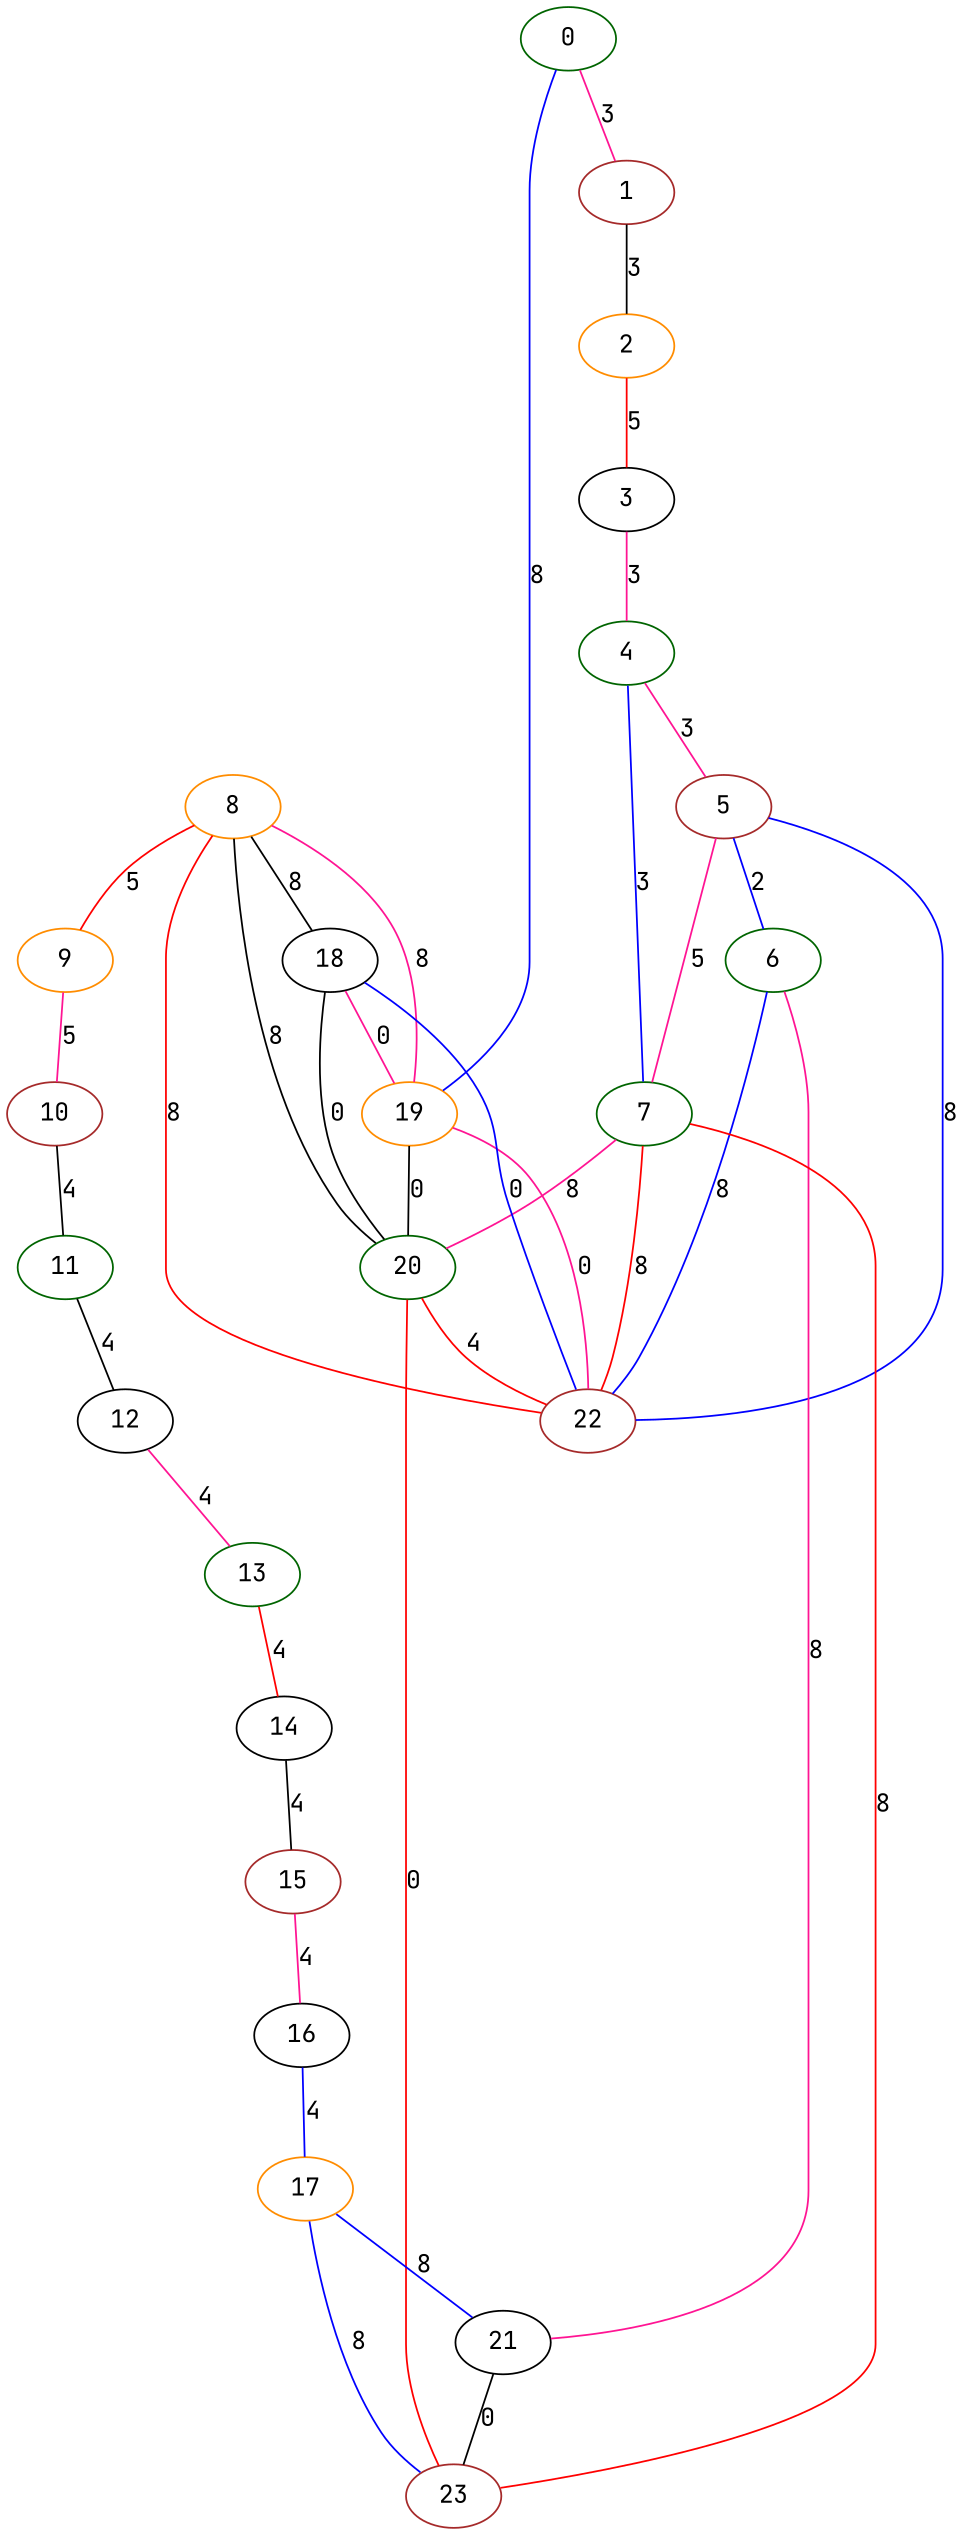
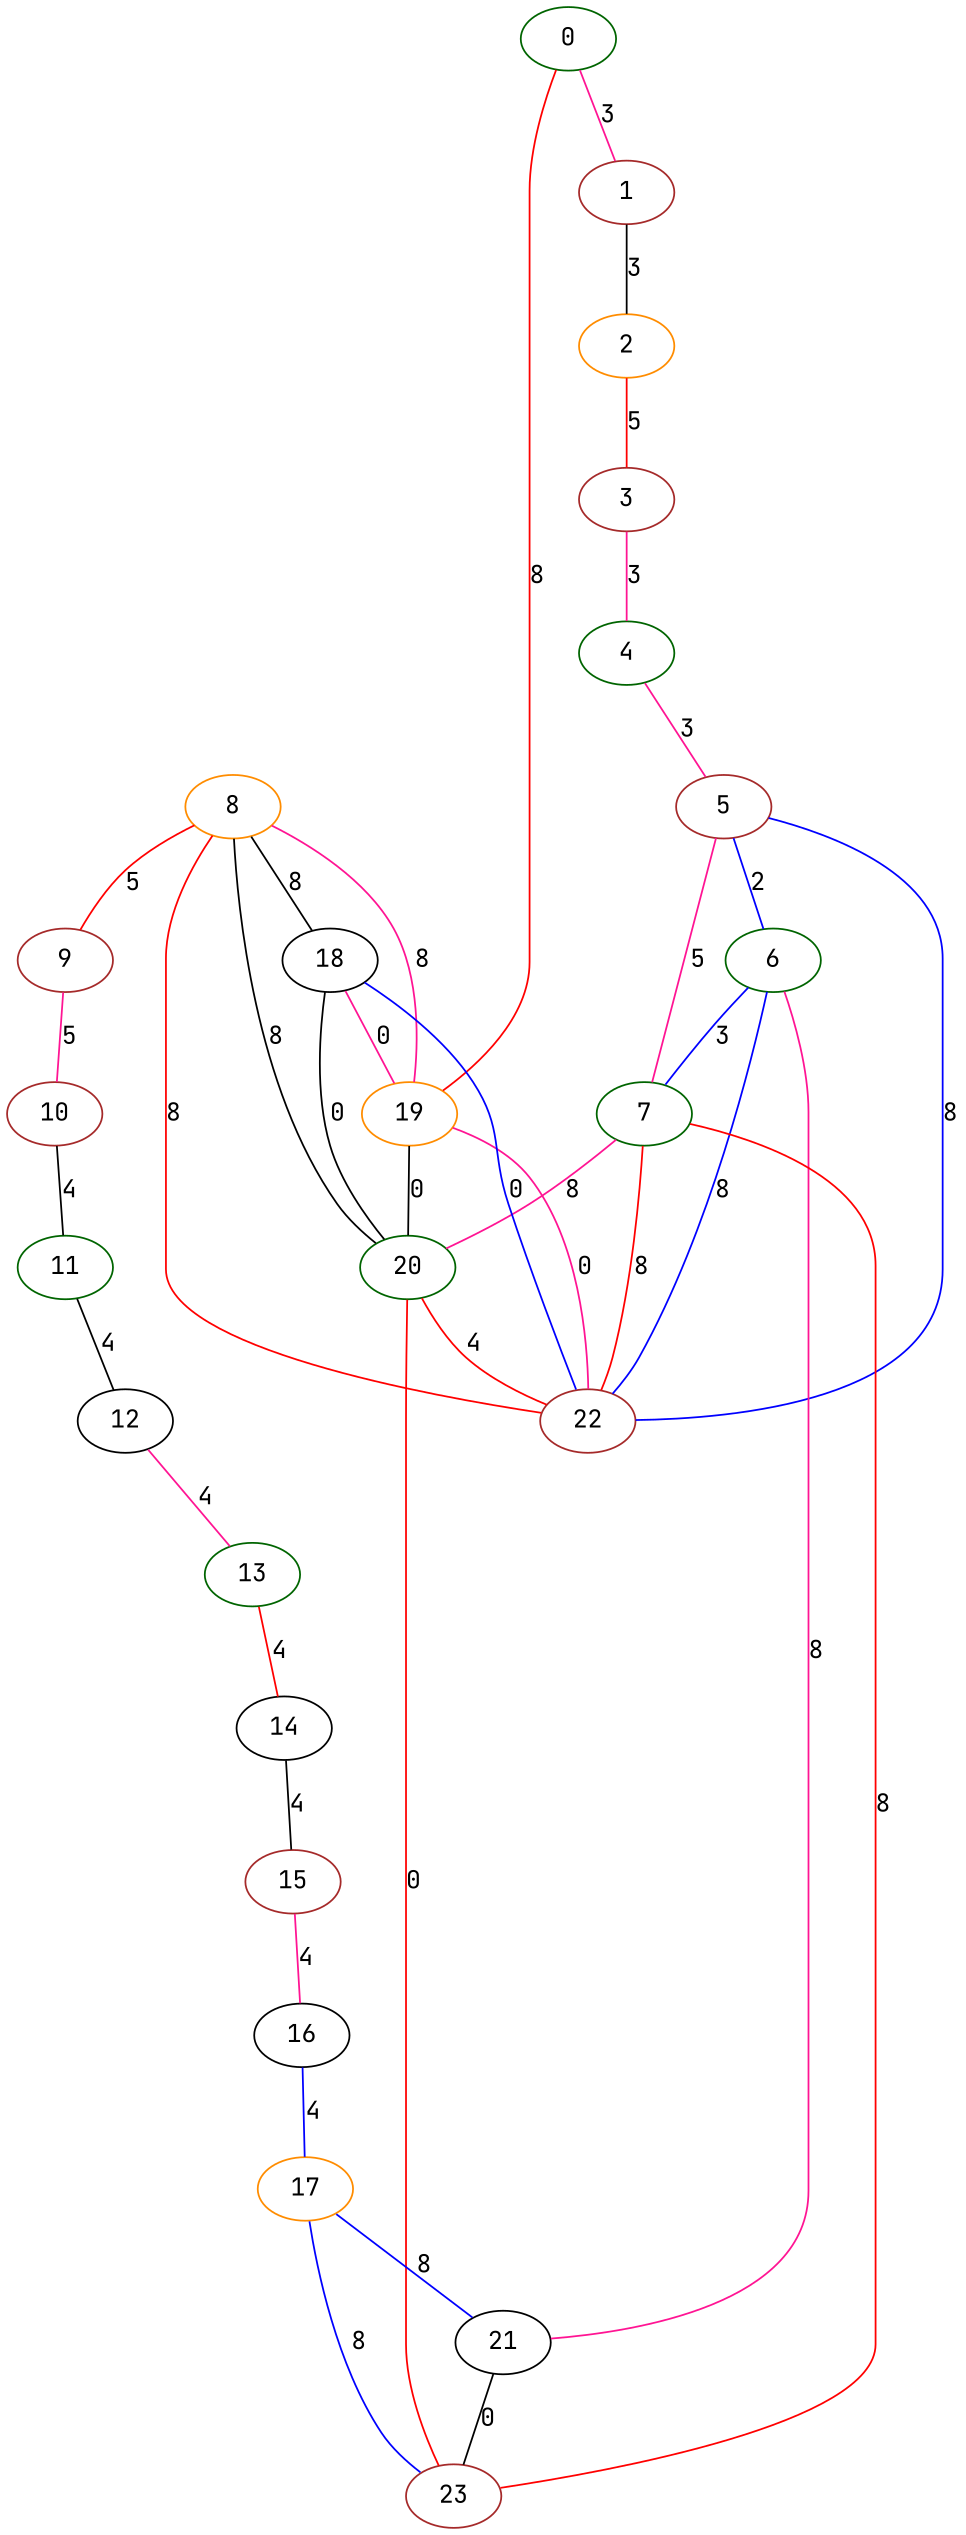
node "3": color black -> brown
edge "0" -- "19": color blue -> red
edge "4" -- "7": now "6" -- "7"
node "9": color darkorange -> brown
